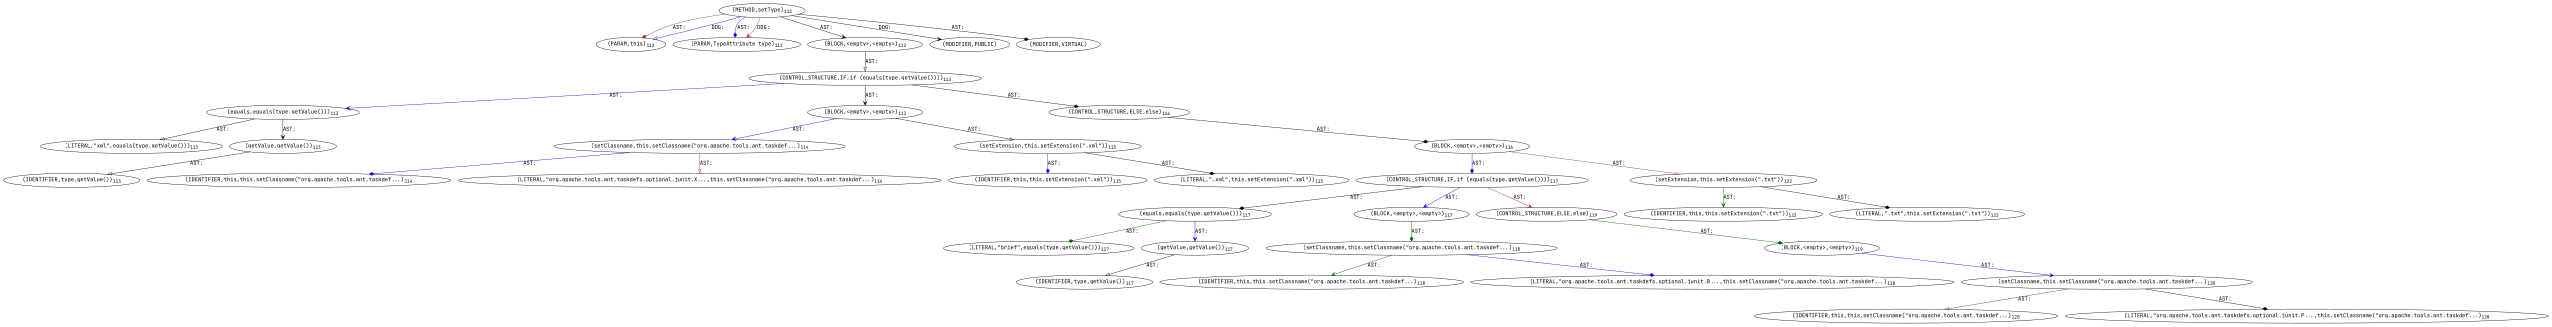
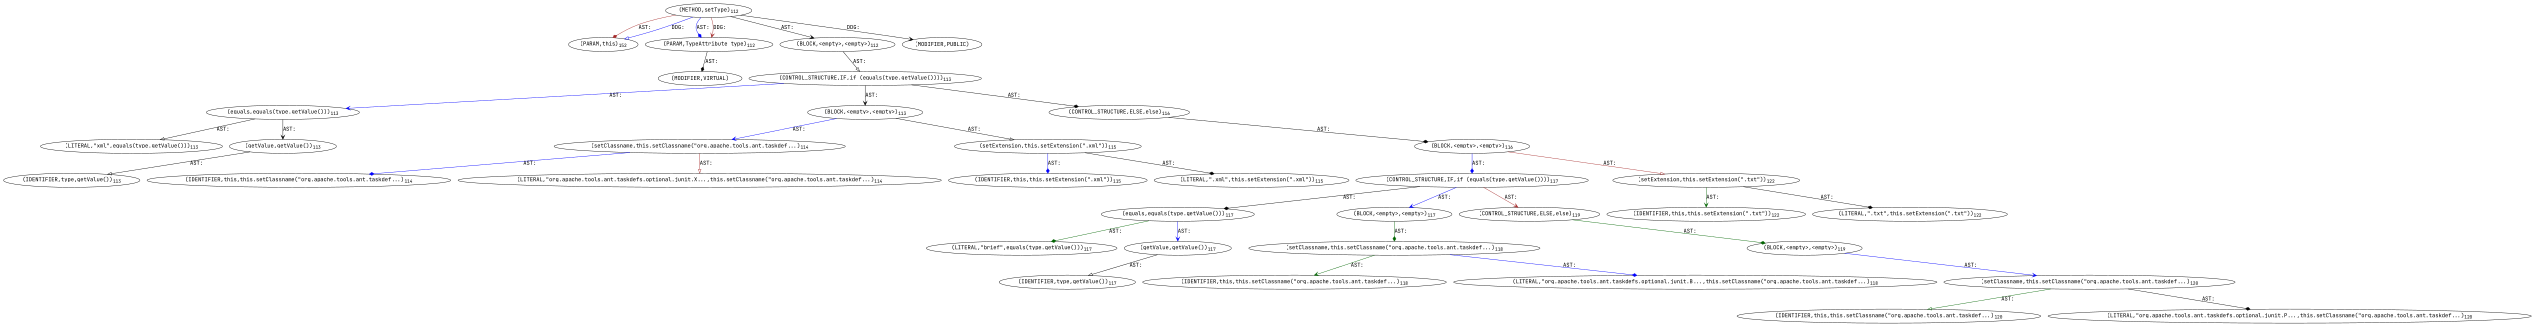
edge "(METHOD,setType)" -> "(MODIFIER,VIRTUAL)": now "(PARAM,TypeAttribute type)" -> "(MODIFIER,VIRTUAL)"
node "(PARAM,this)": text "112" -> "152"
